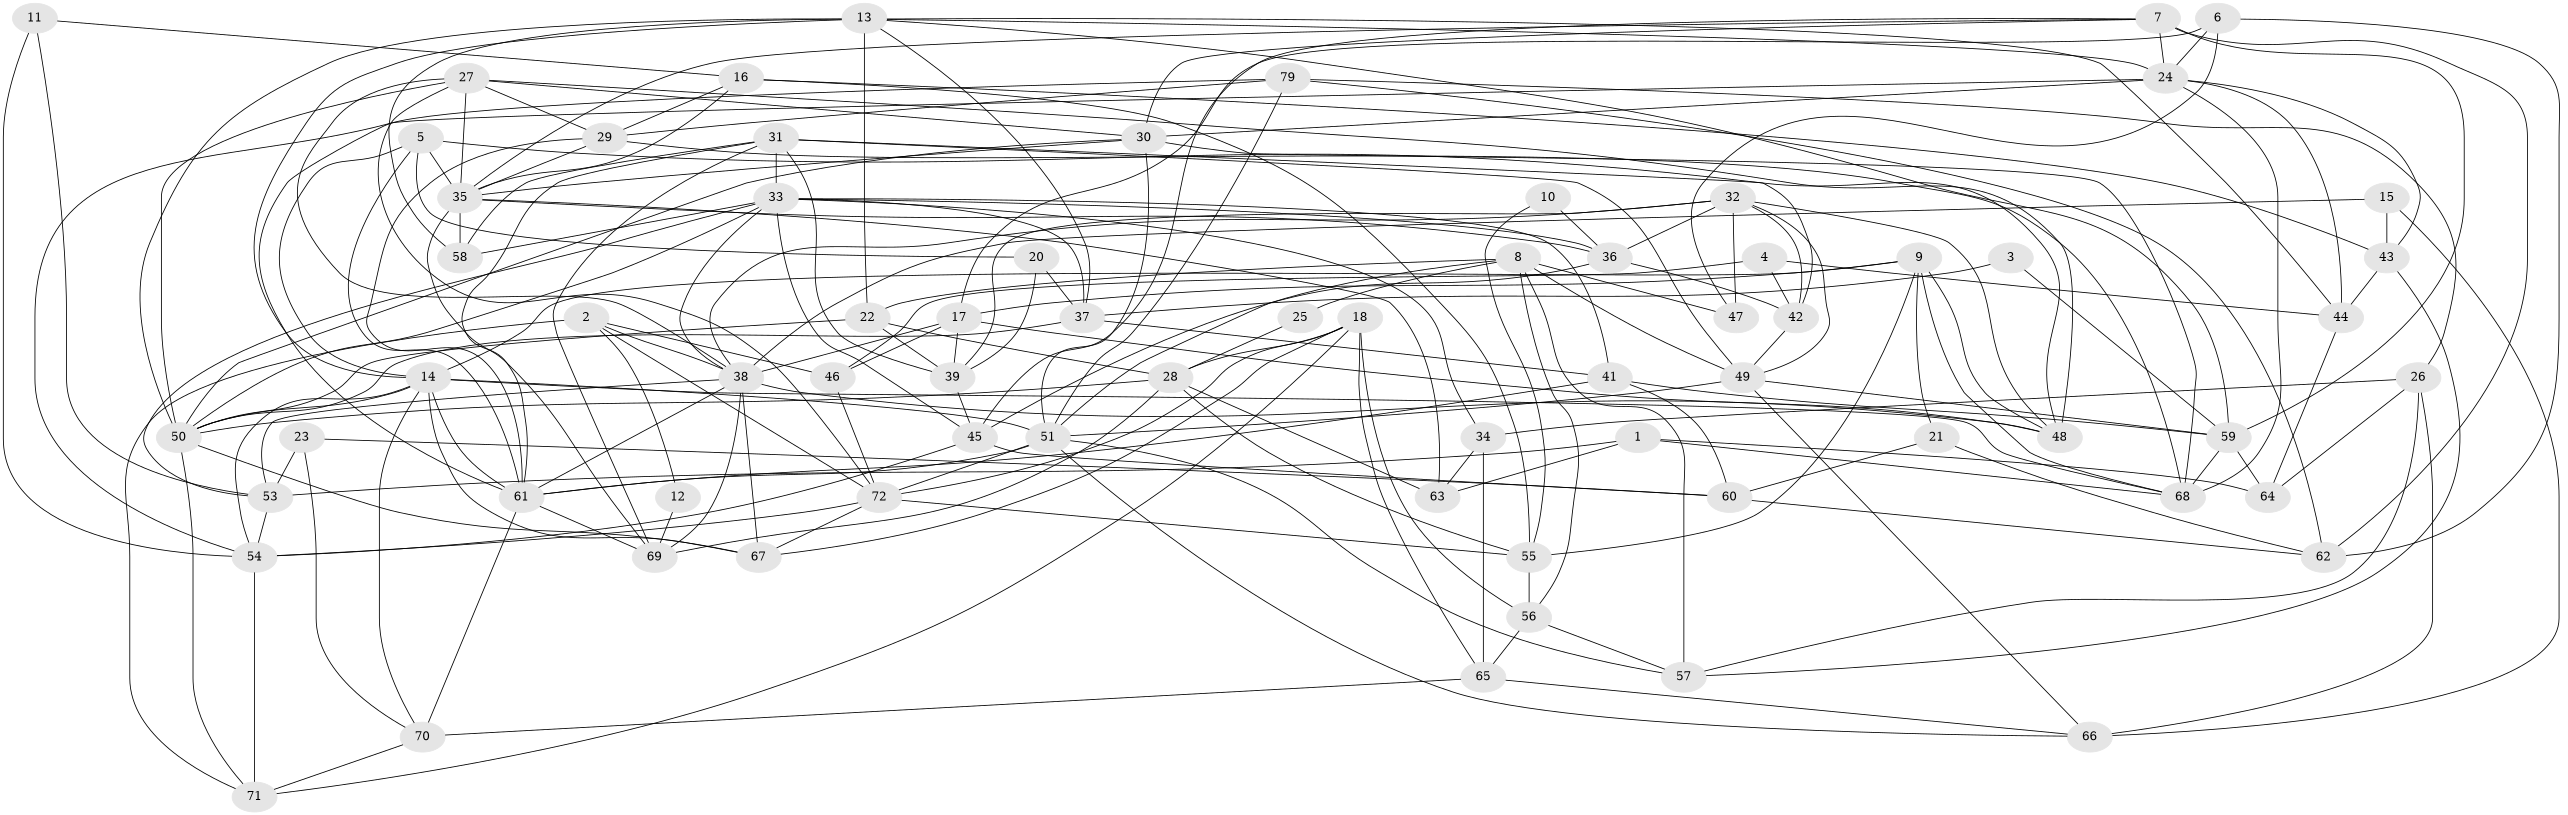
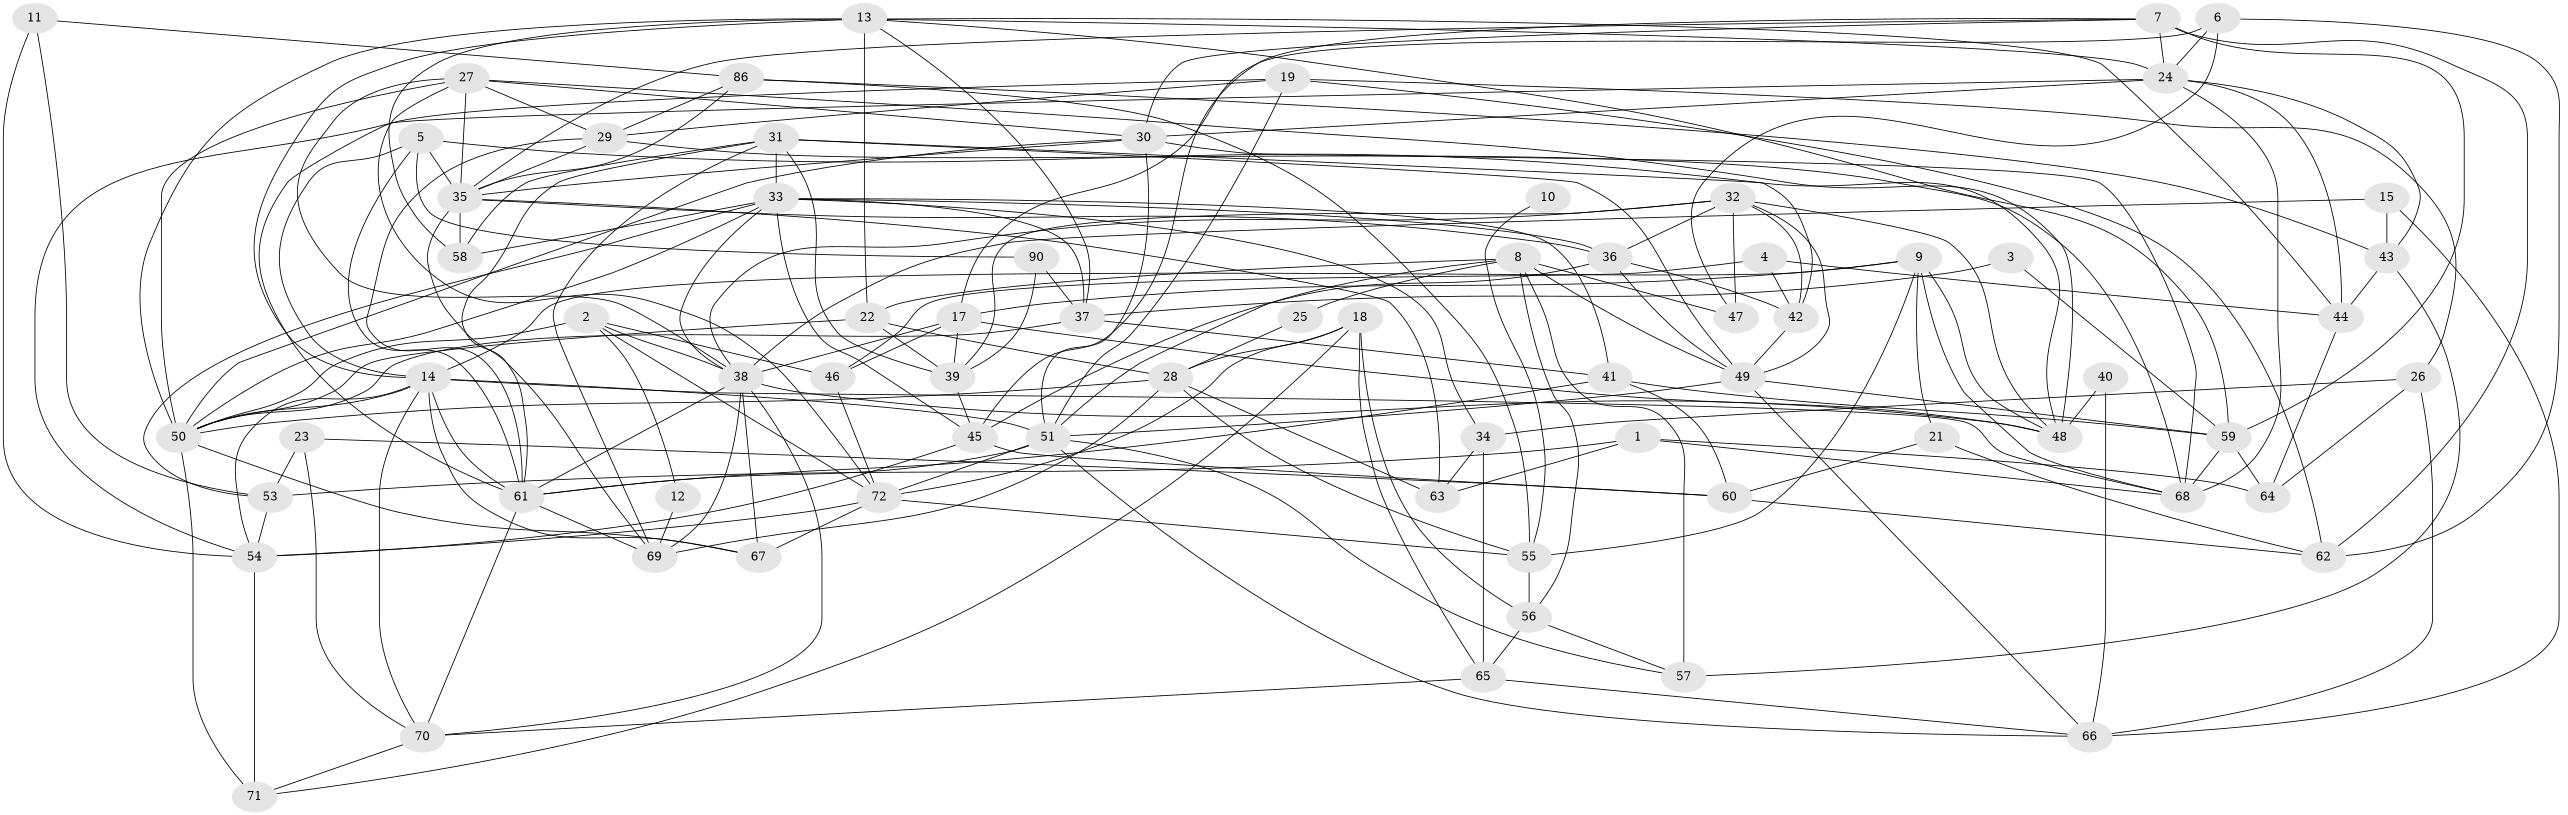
node "16": label "16" -> "86"
node "79": label "79" -> "19"
edge "10" -- "36": now "49" -- "36"
node "20": label "20" -> "90"
node "40": added
edge "2" -- "71": now "2" -- "50"
edge "38" -- "53": now "38" -- "70"
edge "18" -- "67": removed
edge "26" -- "57": removed
